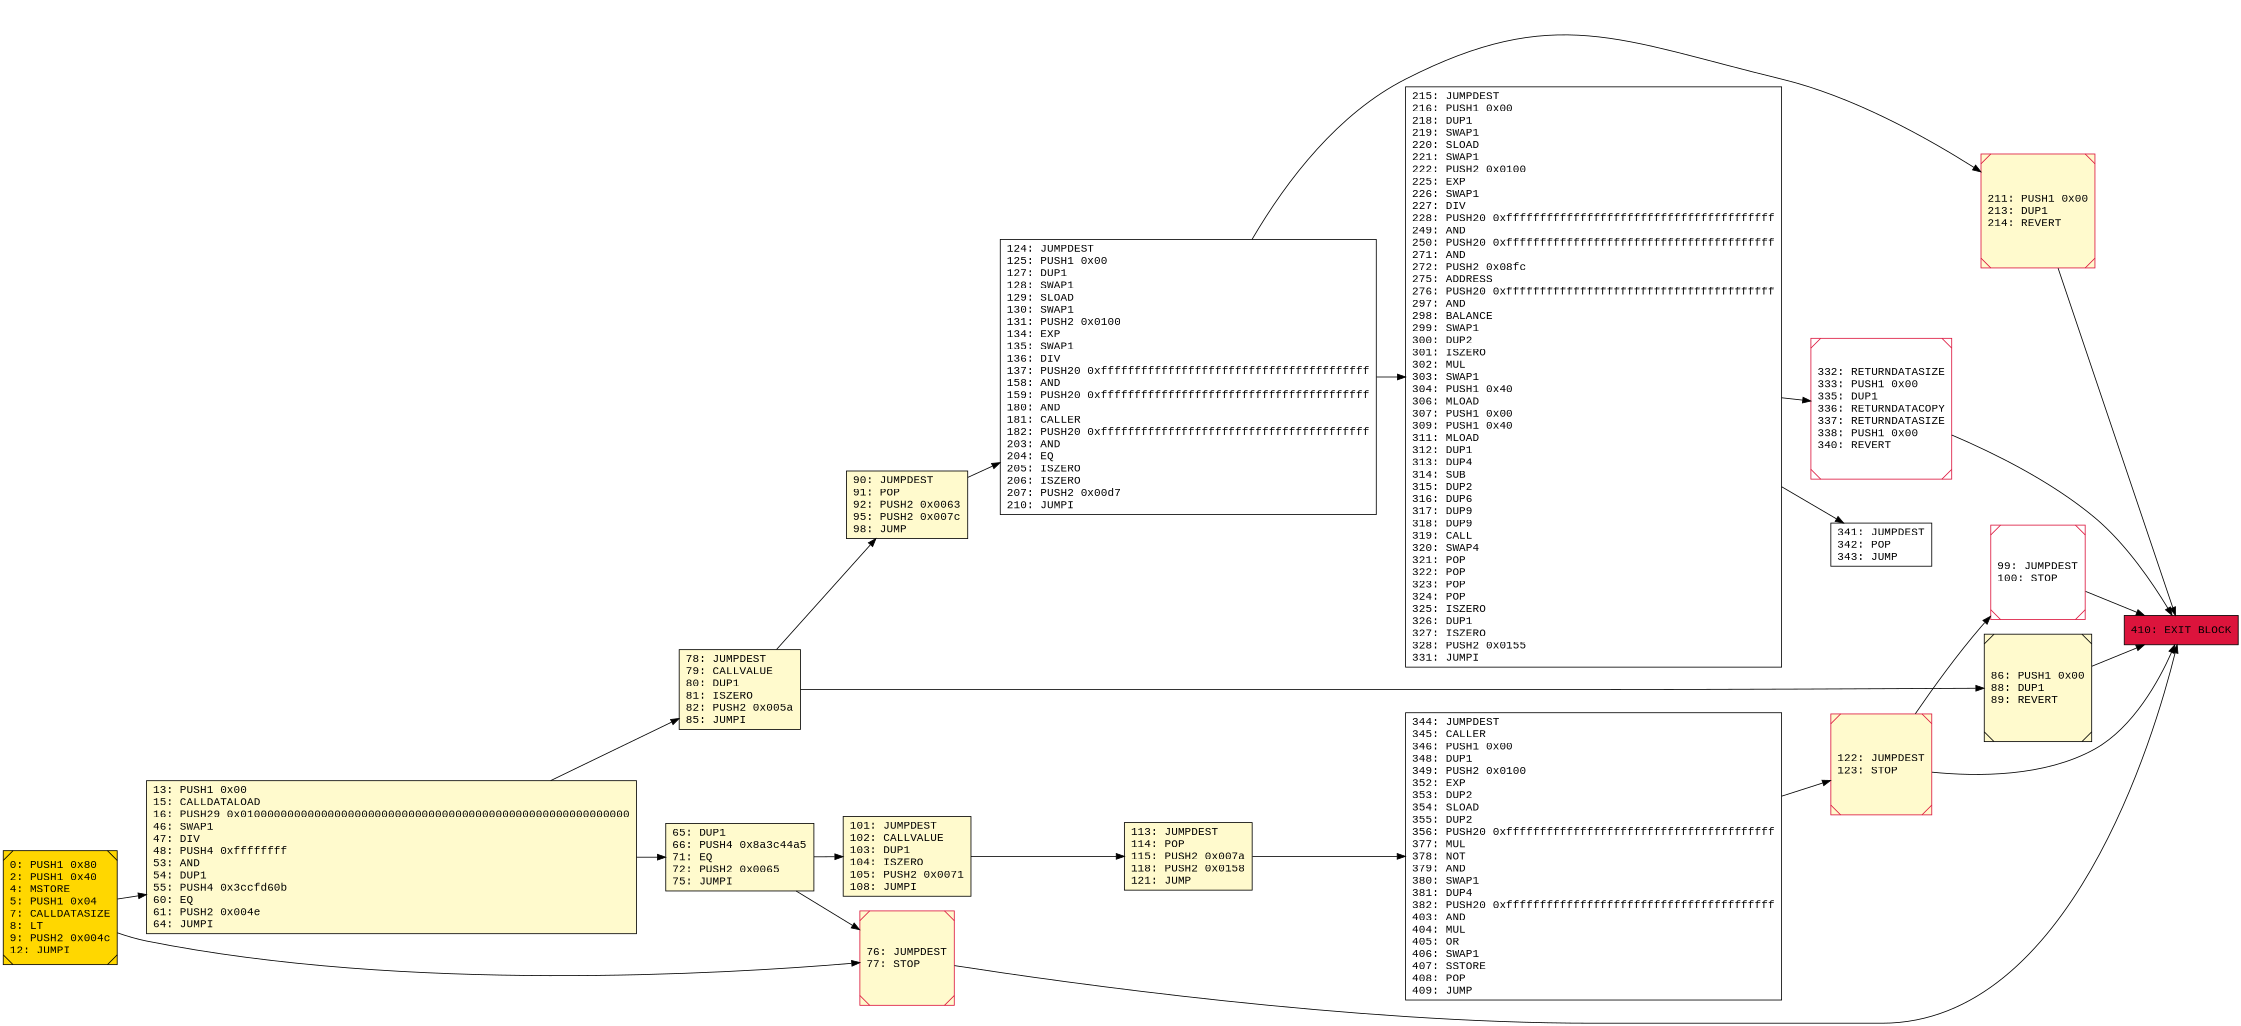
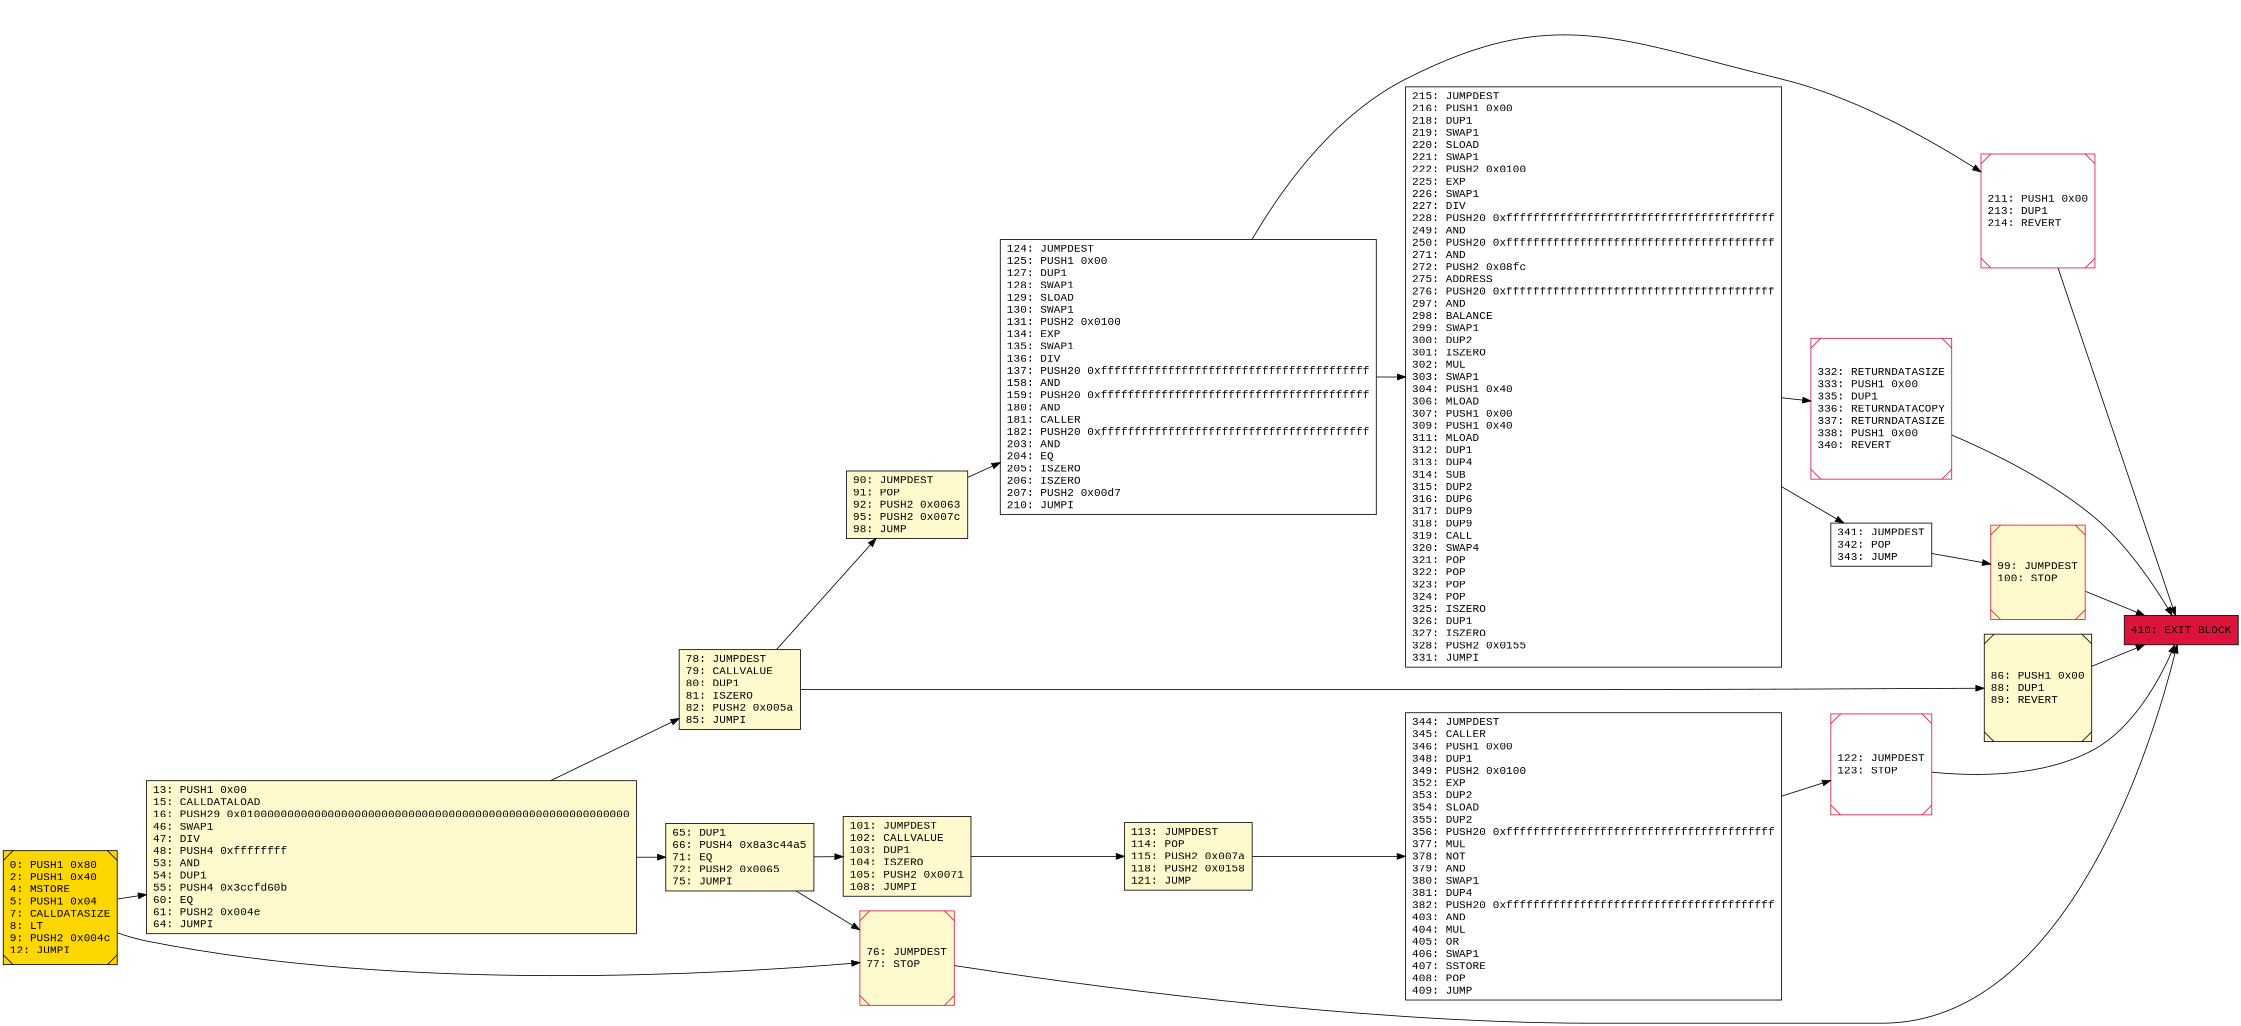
node "211: PUSH1 0x00 213: DUP1 214: REVERT": fillcolor lemonchiffon -> white
node "99: JUMPDEST 100: STOP": fillcolor white -> lemonchiffon
edge "122: JUMPDEST 123: STOP" -> "99: JUMPDEST 100: STOP": now "341: JUMPDEST 342: POP 343: JUMP" -> "99: JUMPDEST 100: STOP"
node "122: JUMPDEST 123: STOP": fillcolor lemonchiffon -> white
